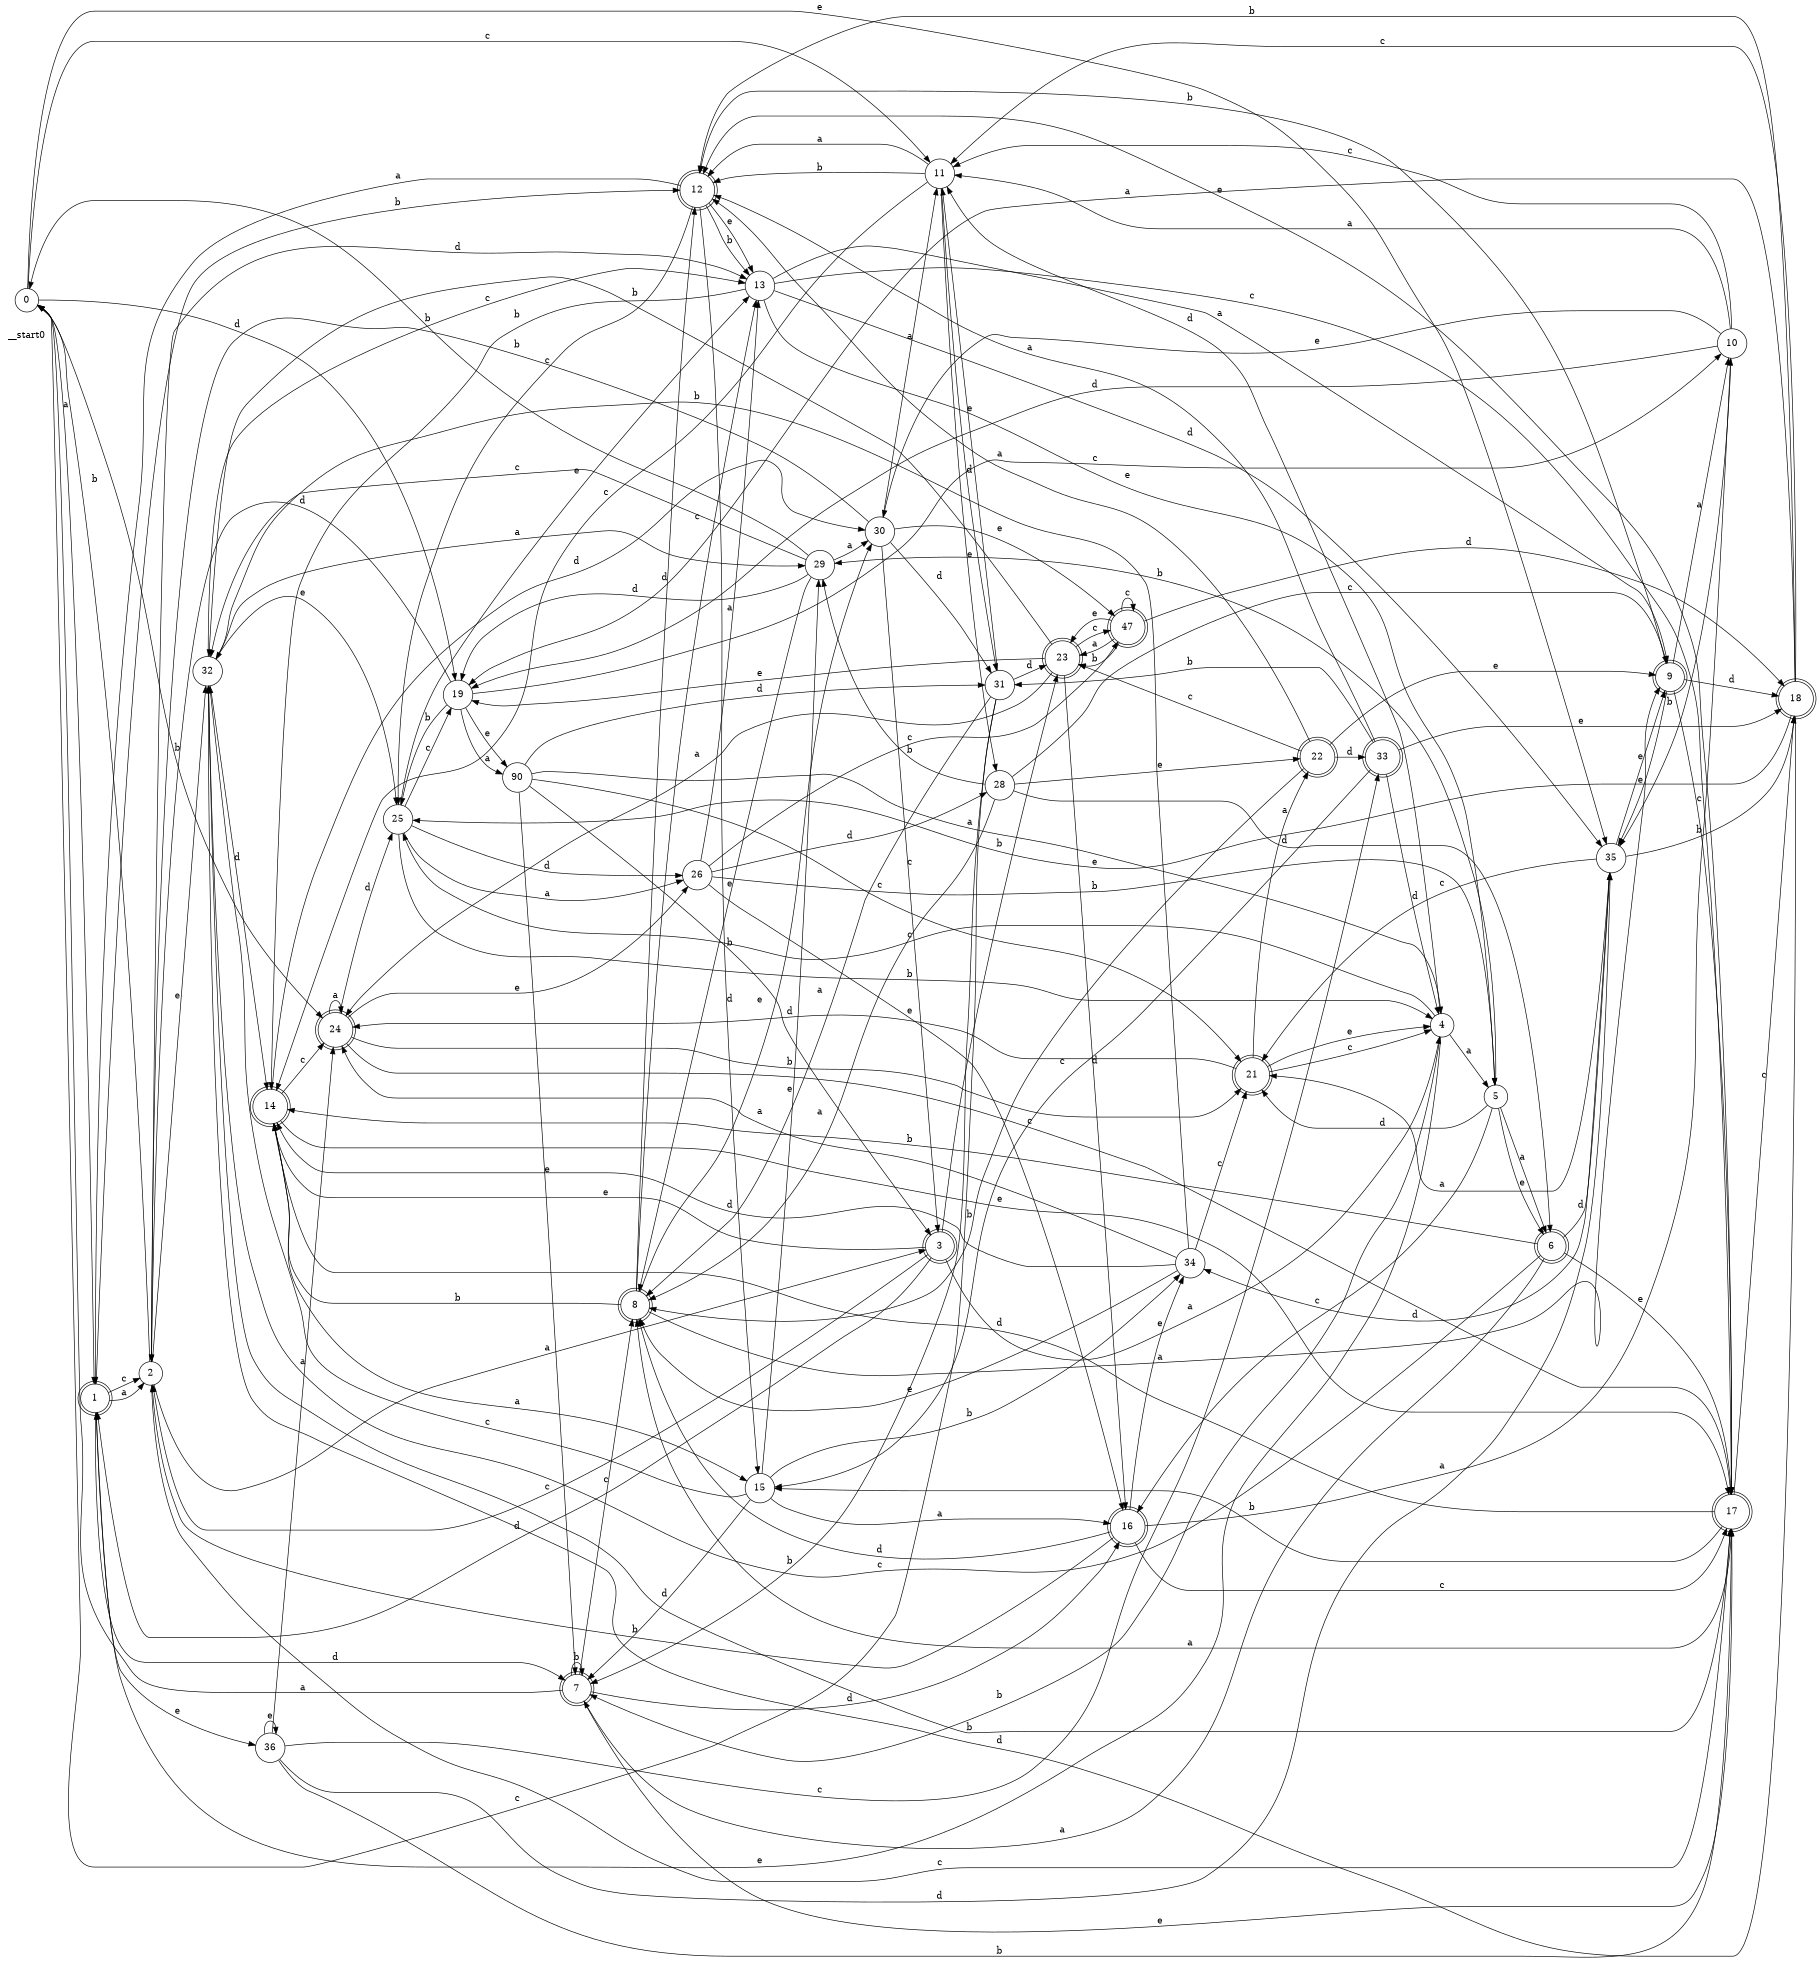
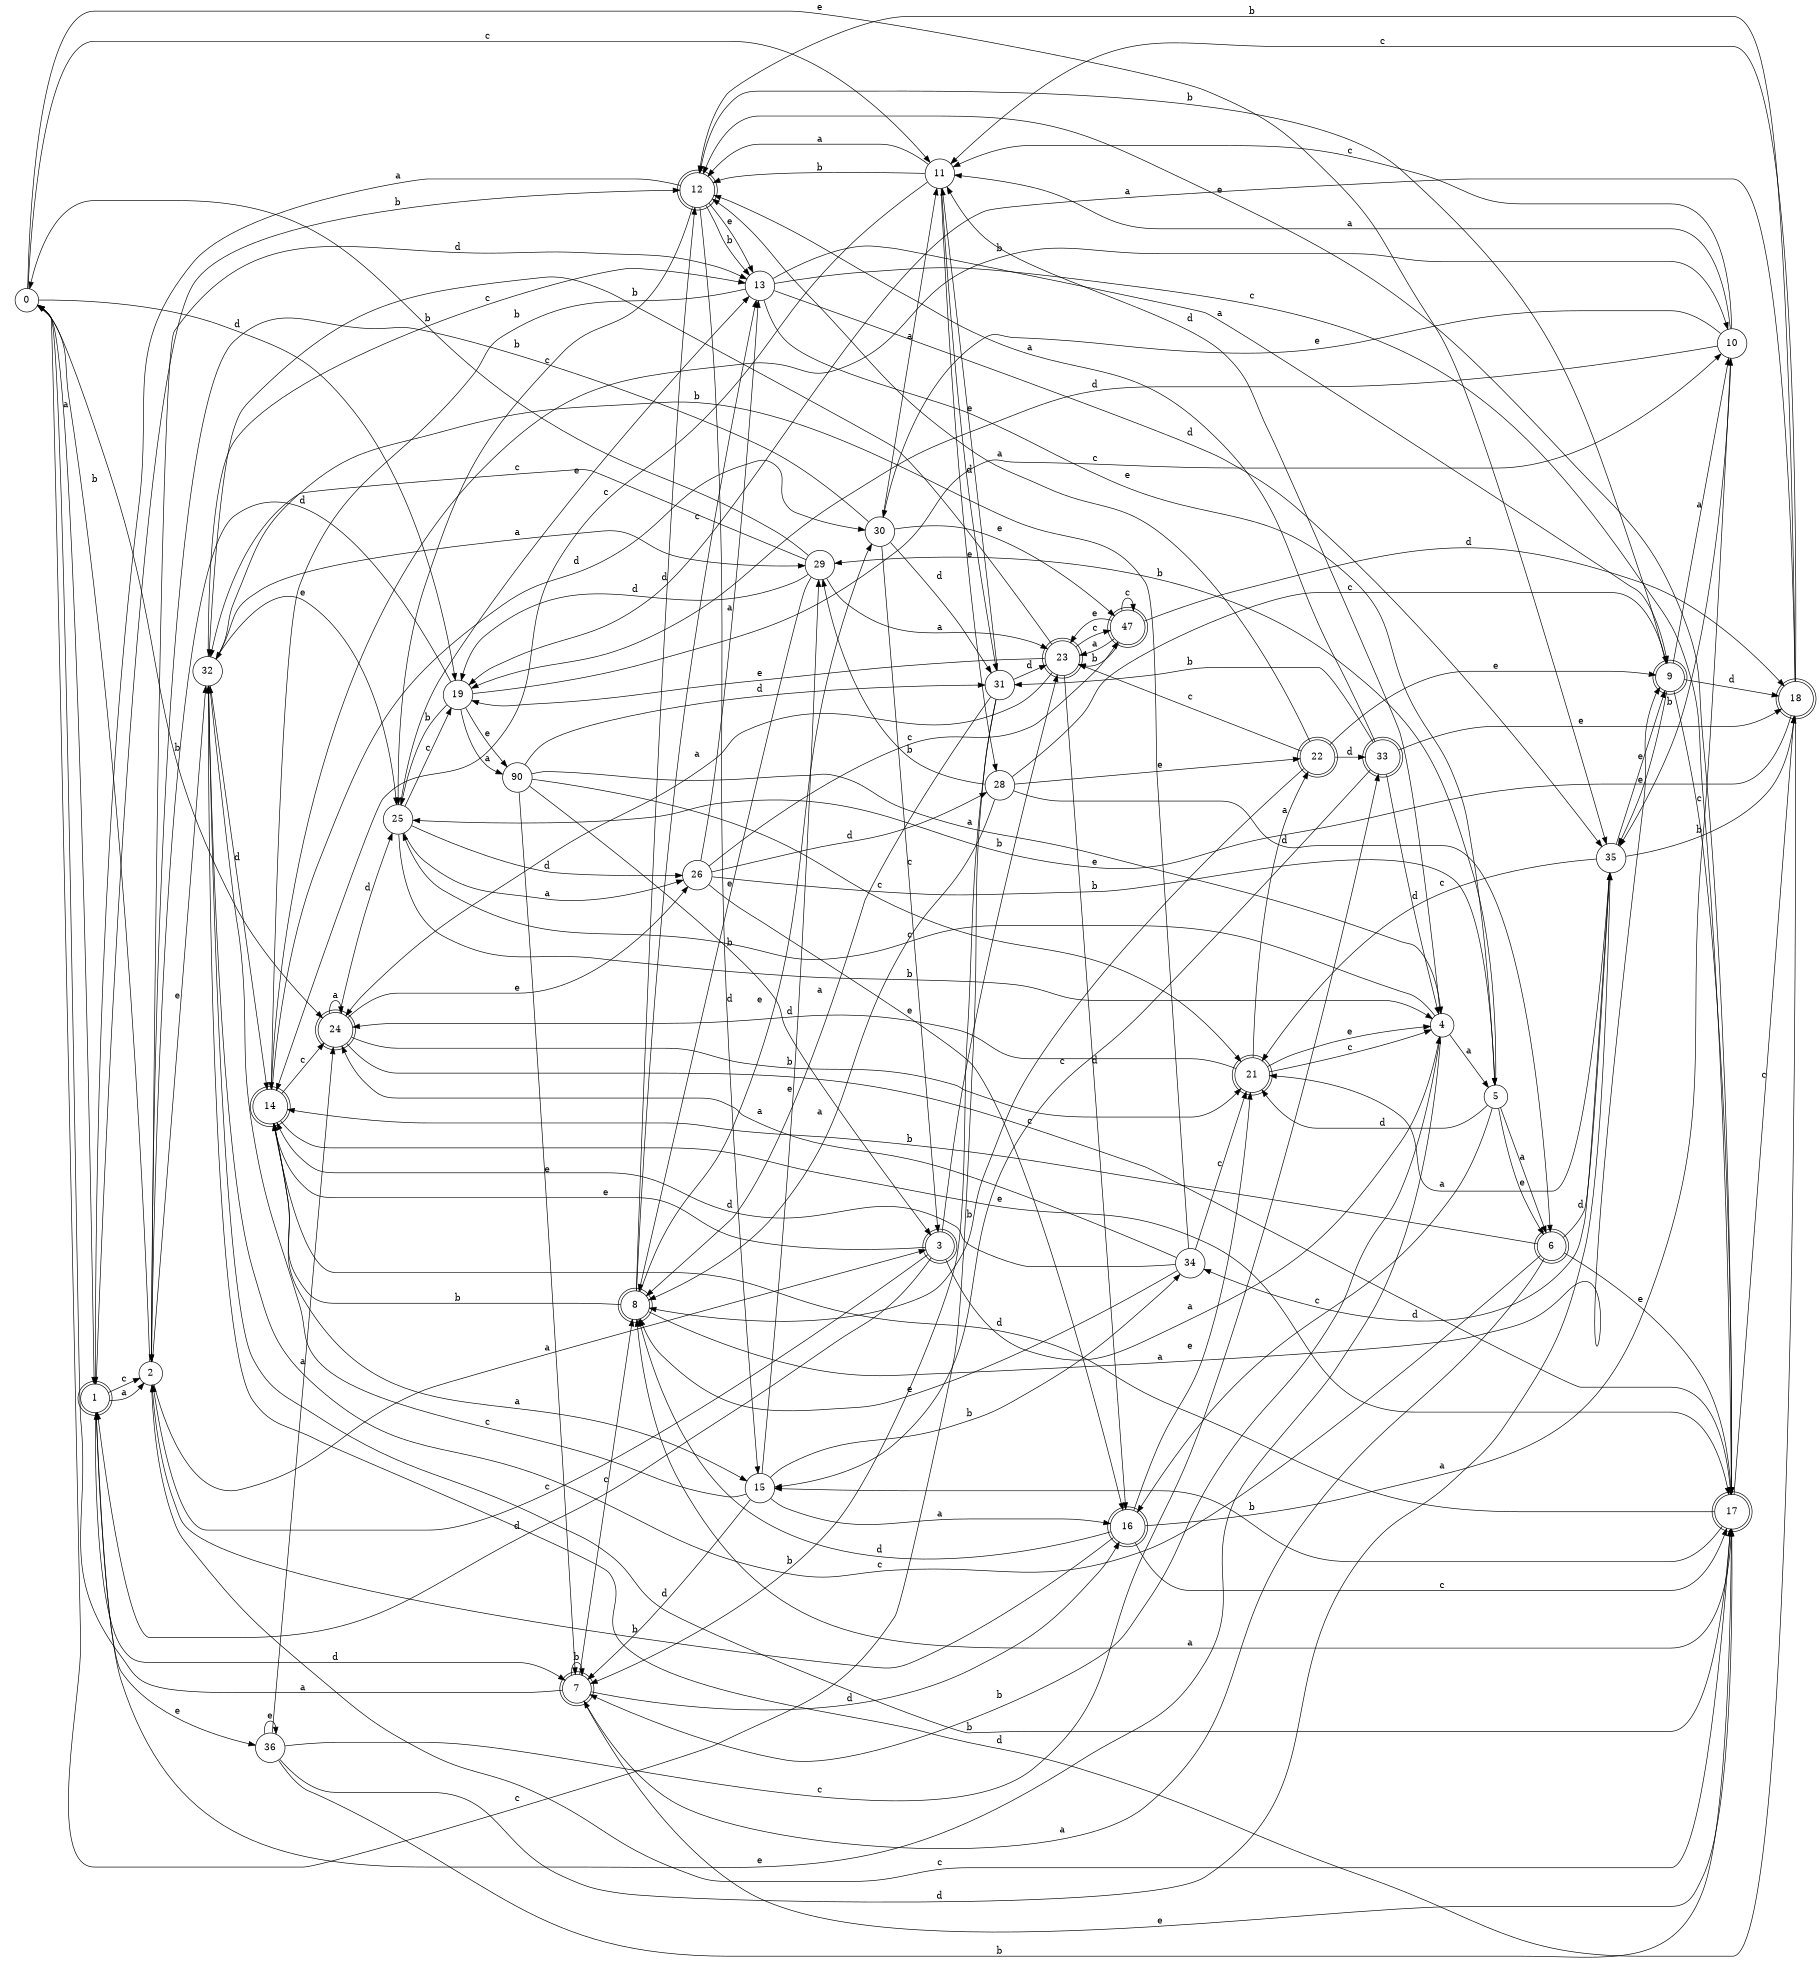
node "__start0": removed
edge "14" -> "10": added, label "b"
edge "29" -> "30": now "29" -> "23"
edge "16" -> "34": now "16" -> "21"
